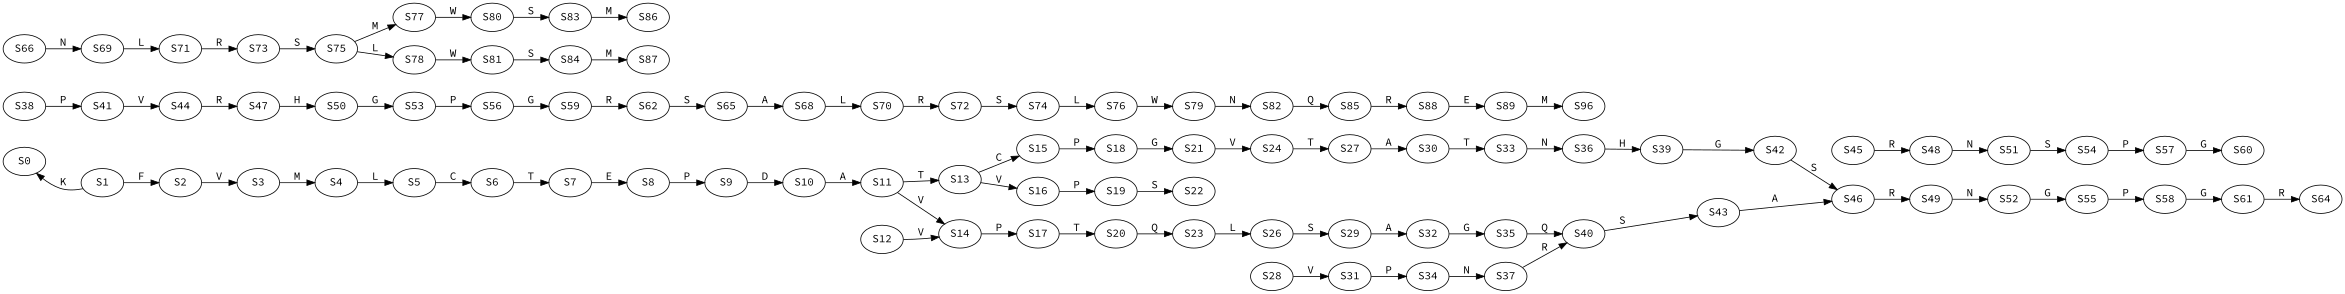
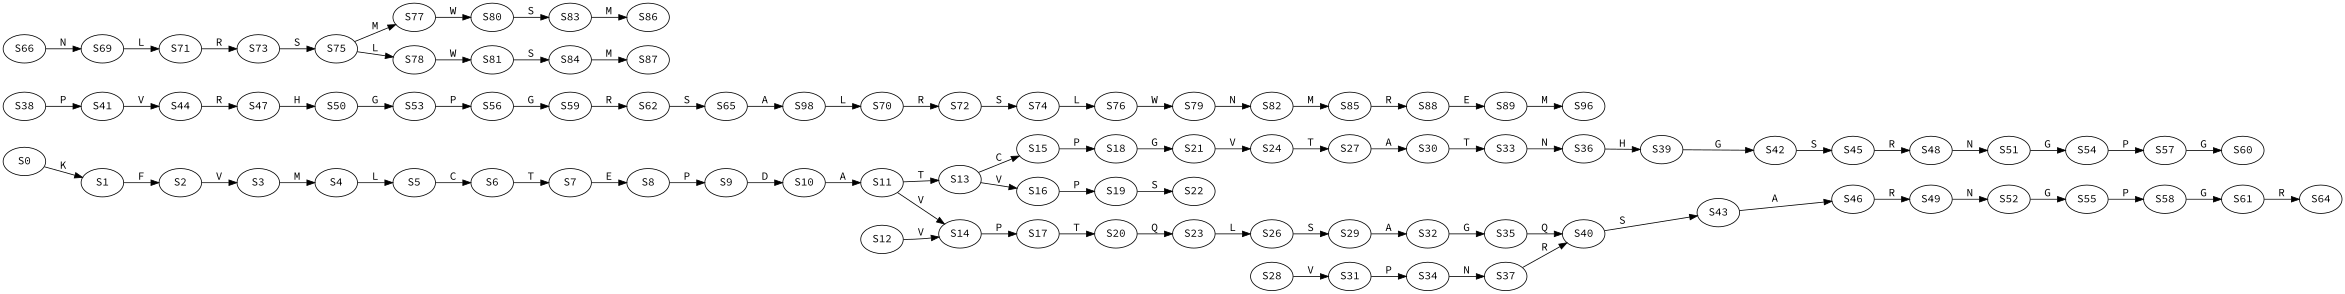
edge "S82" -> "S85": label "Q" -> "M"
node "S68": label "S68" -> "S98"
edge "S51" -> "S54": label "S" -> "G"
edge "S42" -> "S46": now "S42" -> "S45"
edge "S1" -> "S0": reversed
